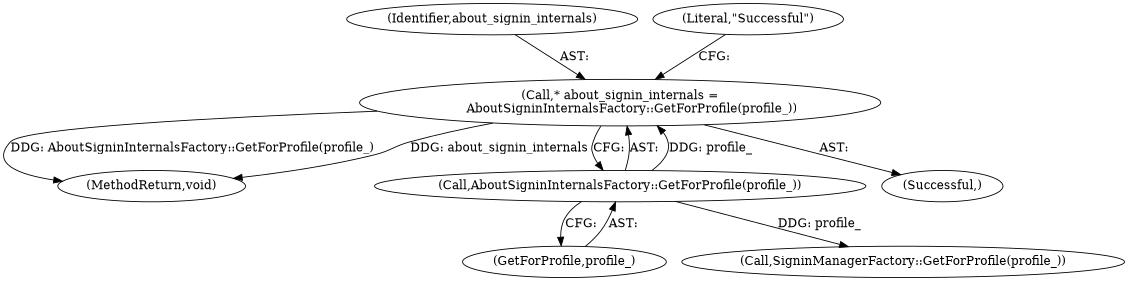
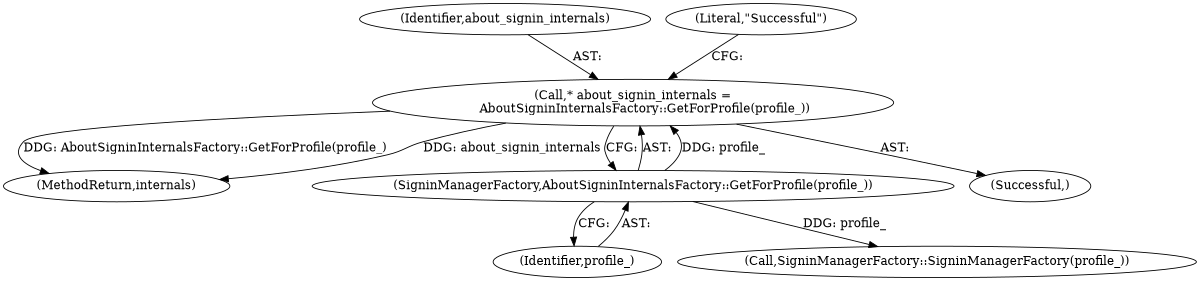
node "(MethodReturn,void)": label "(MethodReturn,void)" -> "(MethodReturn,internals)"
node "(Call,AboutSigninInternalsFactory::GetForProfile(profile_))": label "(Call,AboutSigninInternalsFactory::GetForProfile(profile_))" -> "(SigninManagerFactory,AboutSigninInternalsFactory::GetForProfile(profile_))"
node "(GetForProfile,profile_)": label "(GetForProfile,profile_)" -> "(Identifier,profile_)"
node "(Call,SigninManagerFactory::GetForProfile(profile_))": label "(Call,SigninManagerFactory::GetForProfile(profile_))" -> "(Call,SigninManagerFactory::SigninManagerFactory(profile_))"
